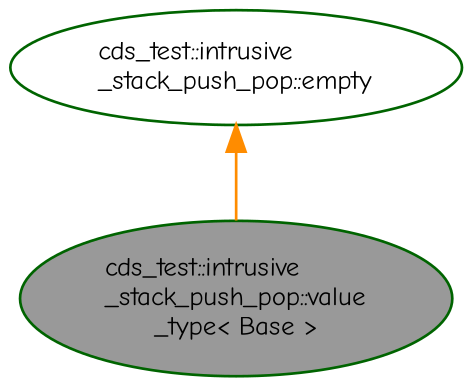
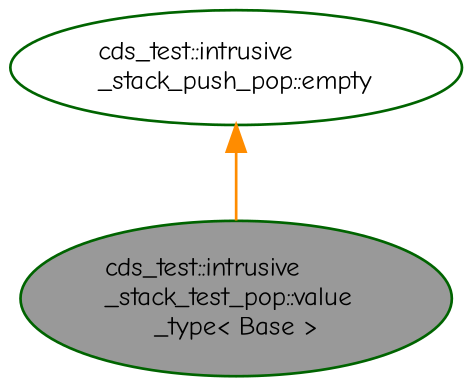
node "cds_test::intrusive _stack_push_pop::value _type< Base >": label "cds_test::intrusive _stack_push_pop::value _type< Base >" -> "cds_test::intrusive _stack_test_pop::value _type< Base >"
